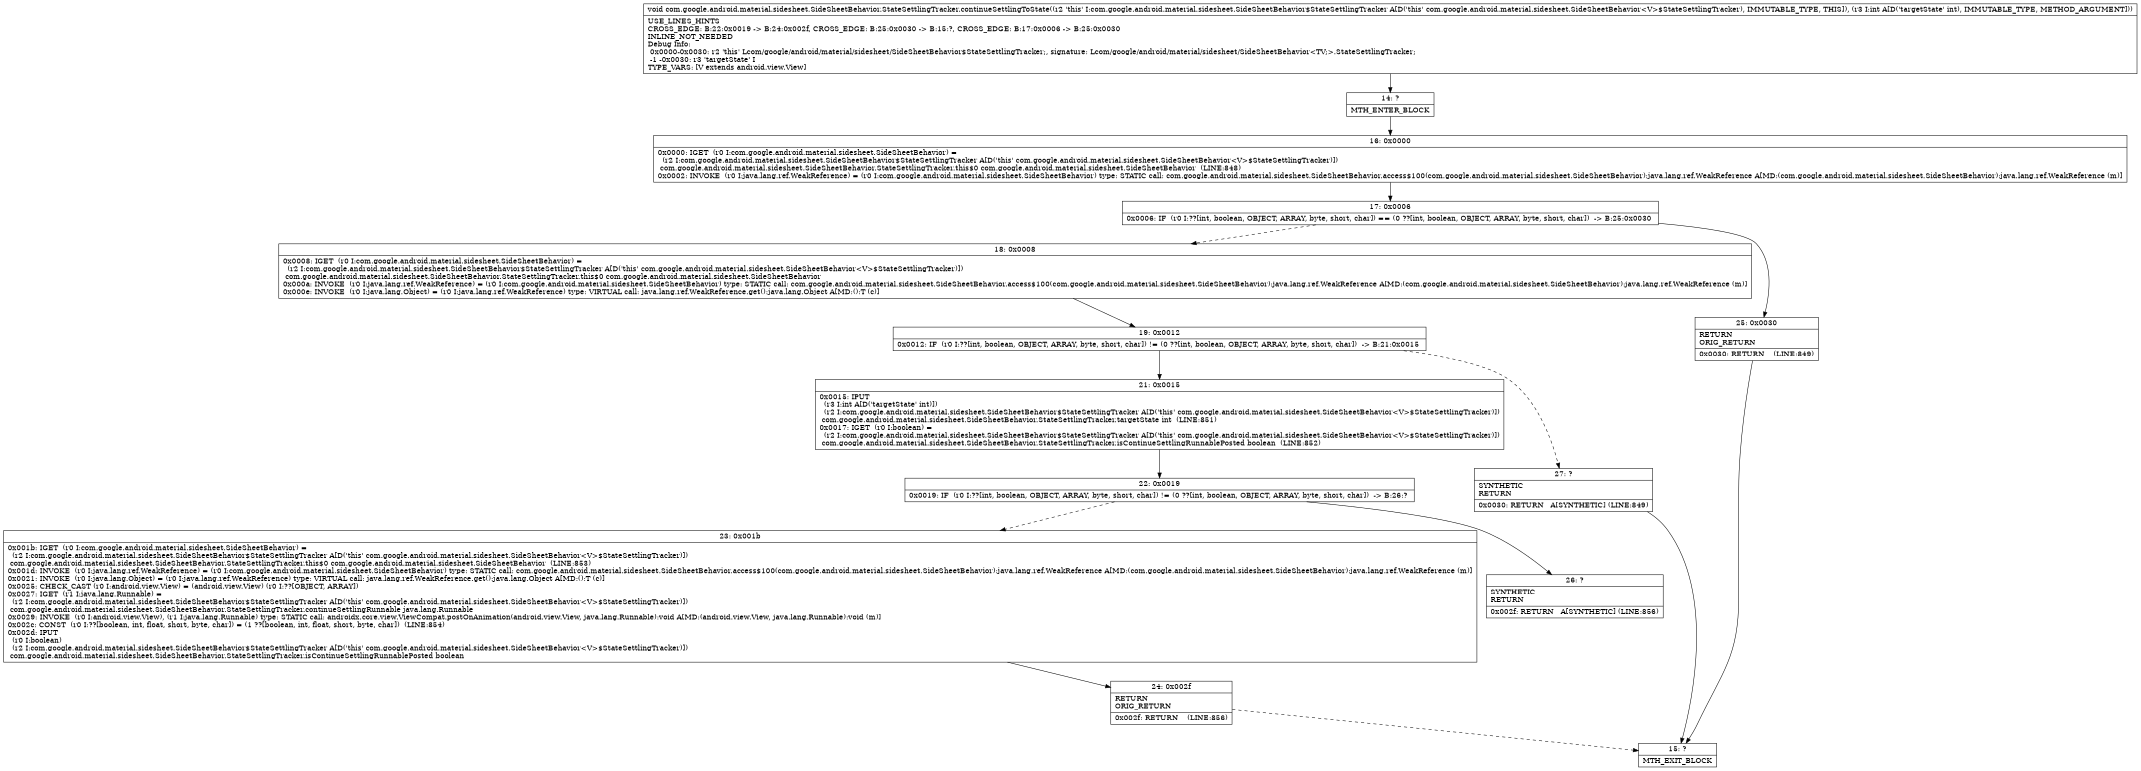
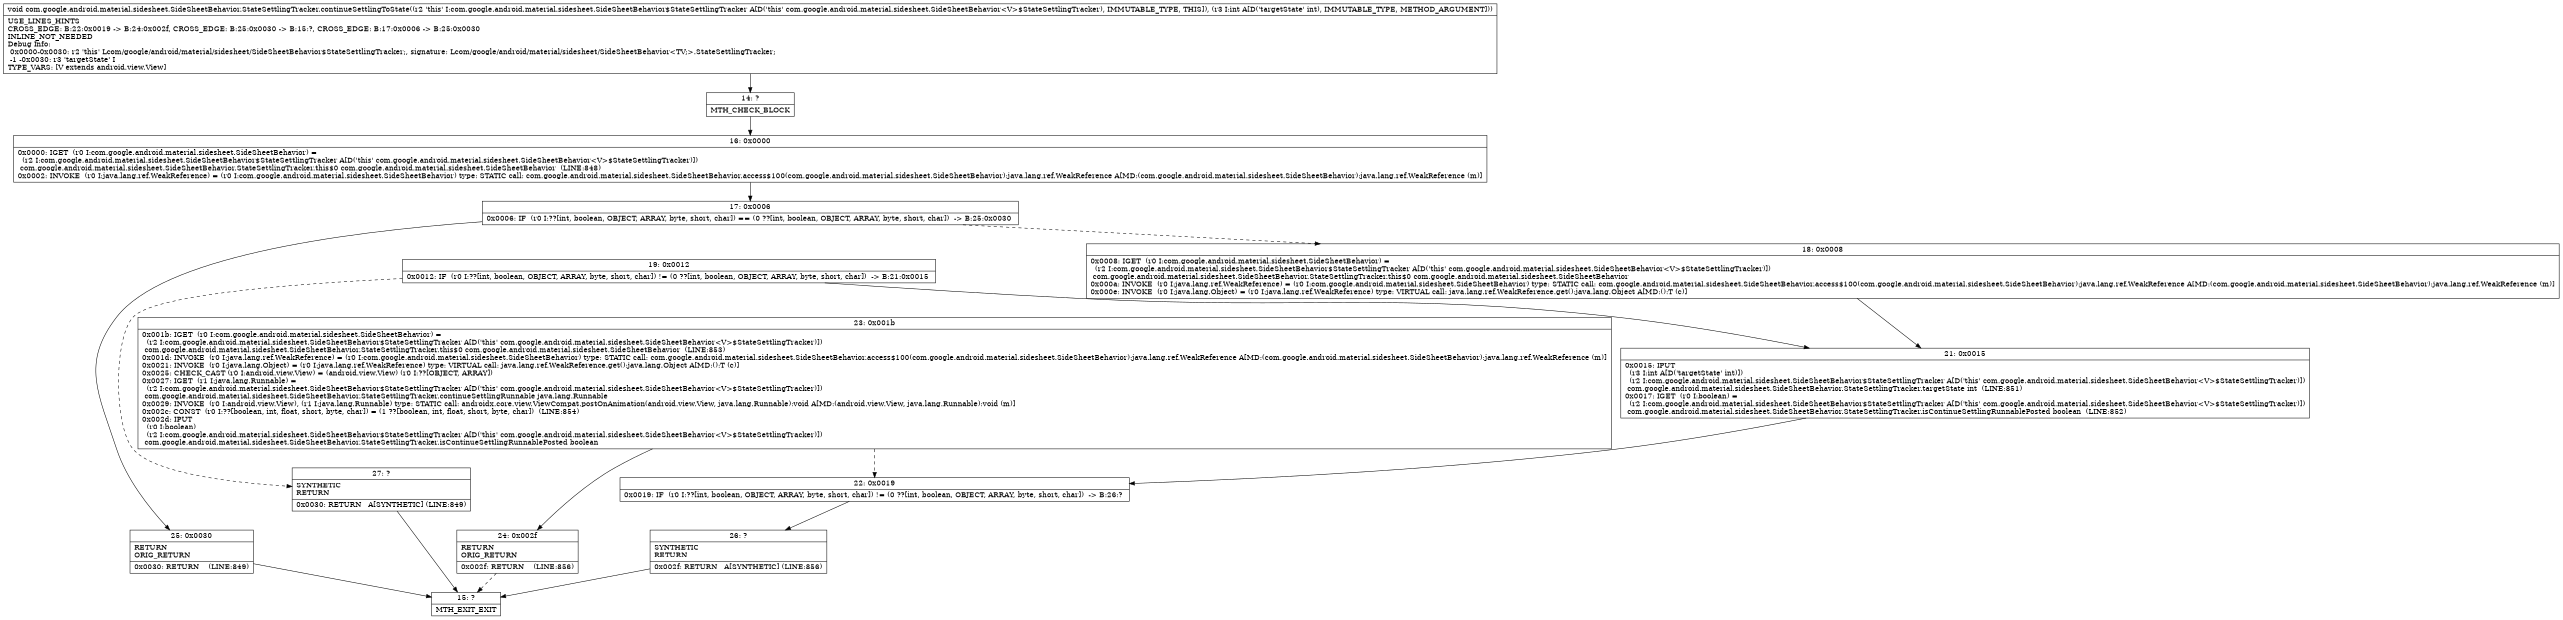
node "14: ?": text "MTH_ENTER_BLOCK" -> "MTH_CHECK_BLOCK"
edge "18: 0x0008" -> "19: 0x0012": now "18: 0x0008" -> "21: 0x0015"
edge "22: 0x0019" -> "23: 0x001b": reversed
edge "26: ?" -> "15: ?": added
node "15: ?": text "MTH_EXIT_BLOCK" -> "MTH_EXIT_EXIT"
